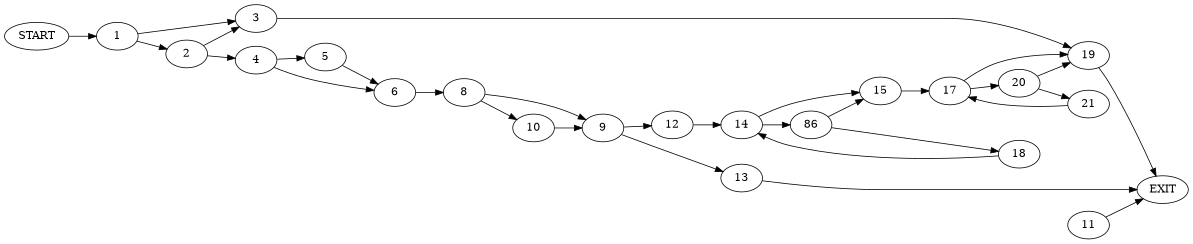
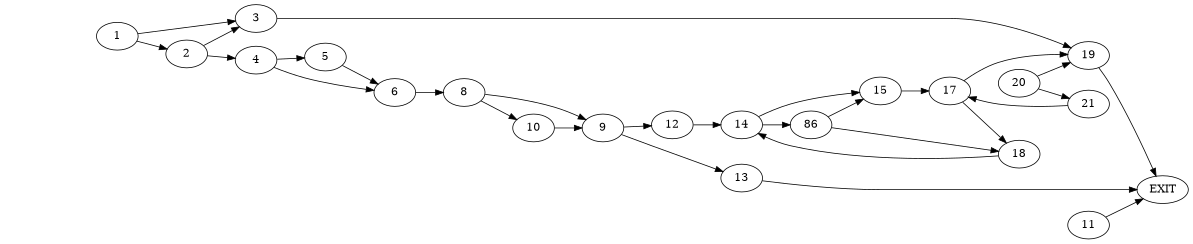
node "START": removed
edge "17" -> "20": now "17" -> "18"
